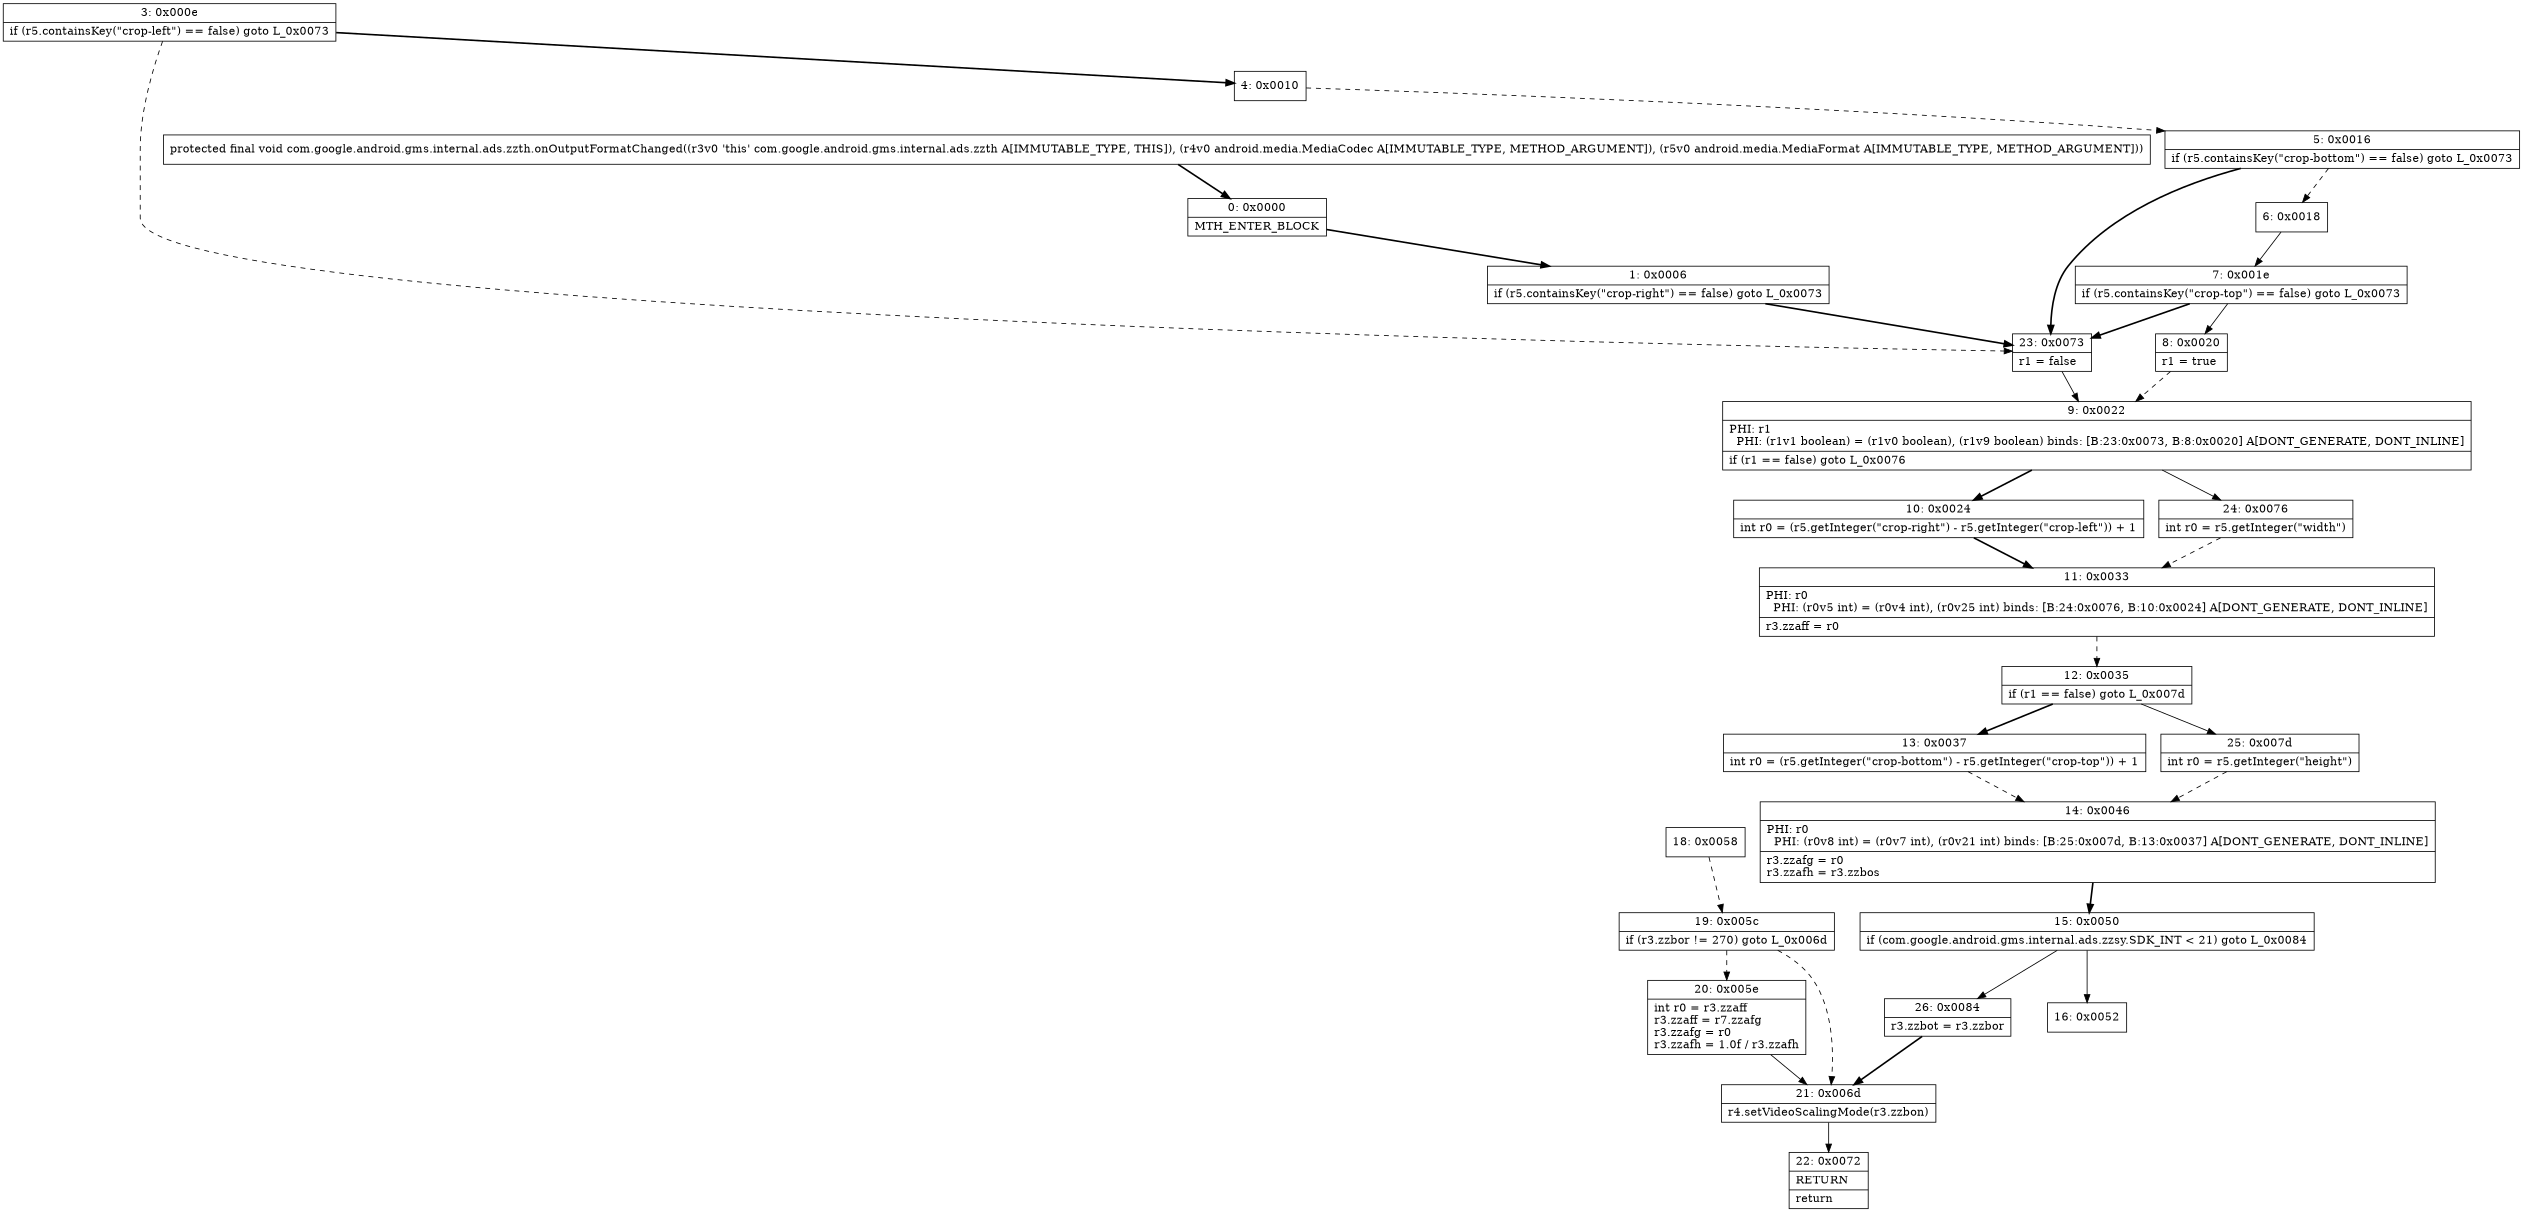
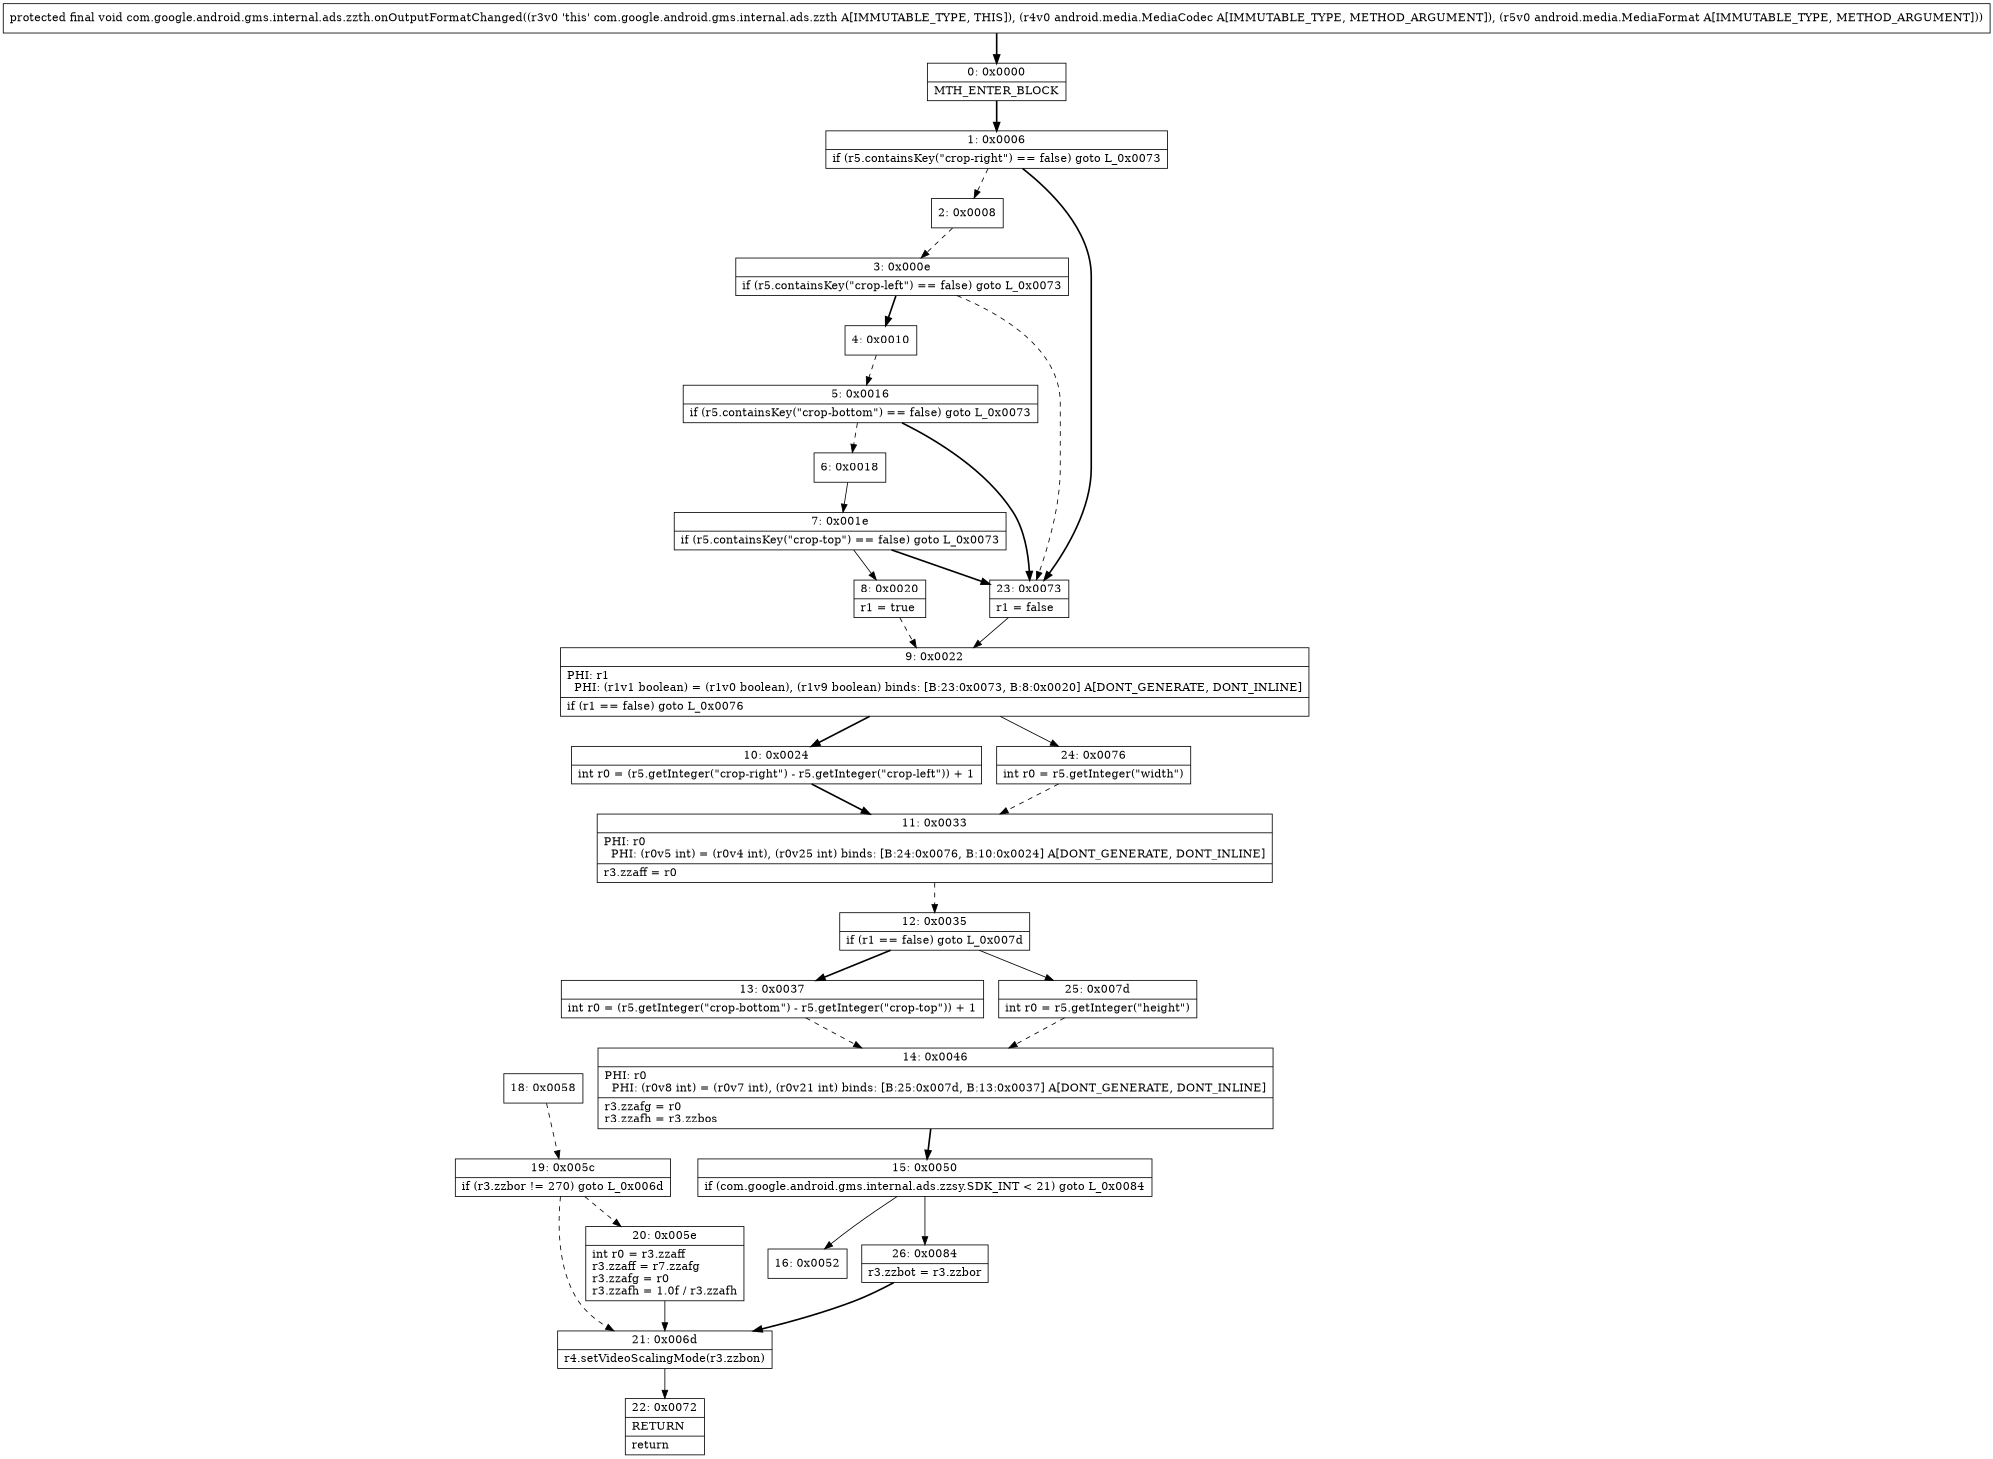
node "2: 0x0008": added
